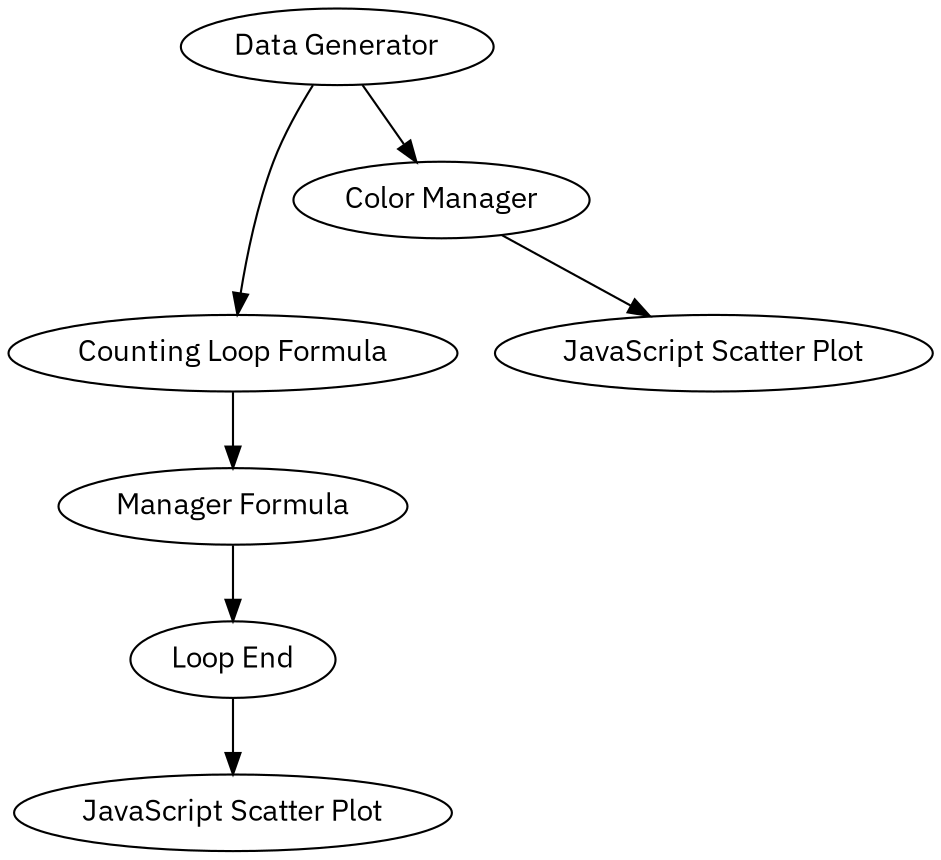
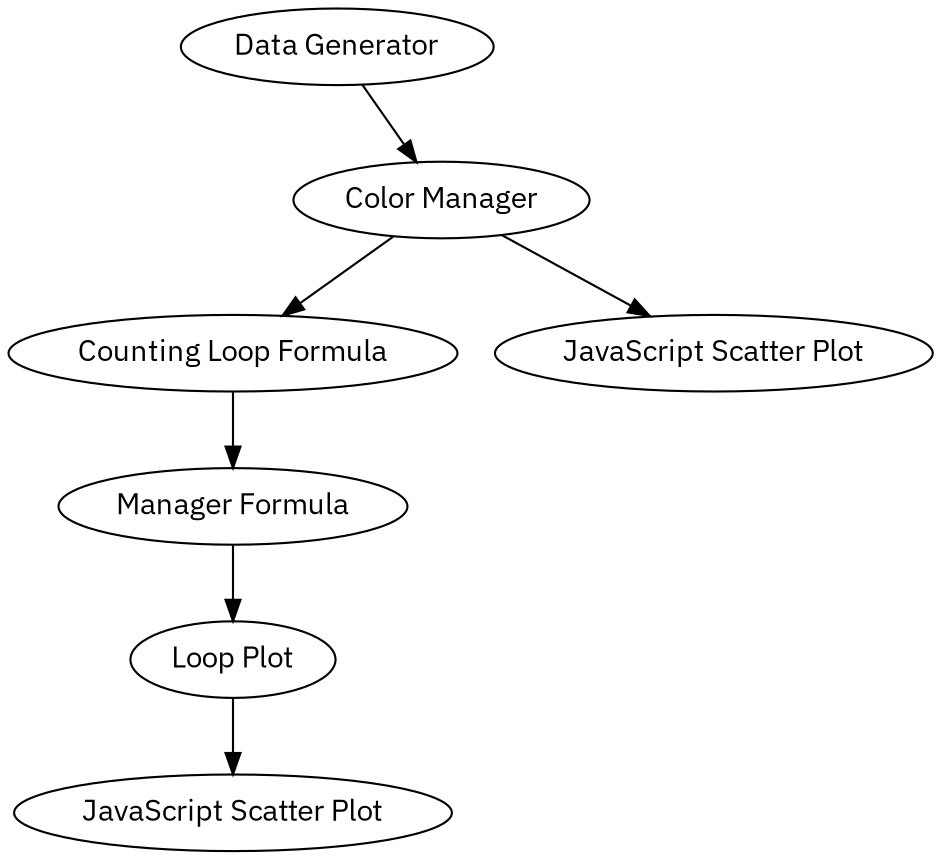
edge "Data Generator" -> "Counting Loop Formula": now "Color Manager" -> "Counting Loop Formula"
node "Loop End": label "Loop End" -> "Loop Plot"
